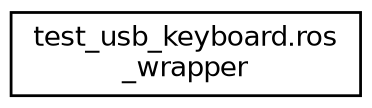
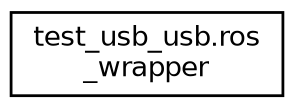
node "test_usb_keyboard.ros _wrapper": label "test_usb_keyboard.ros _wrapper" -> "test_usb_usb.ros _wrapper"
